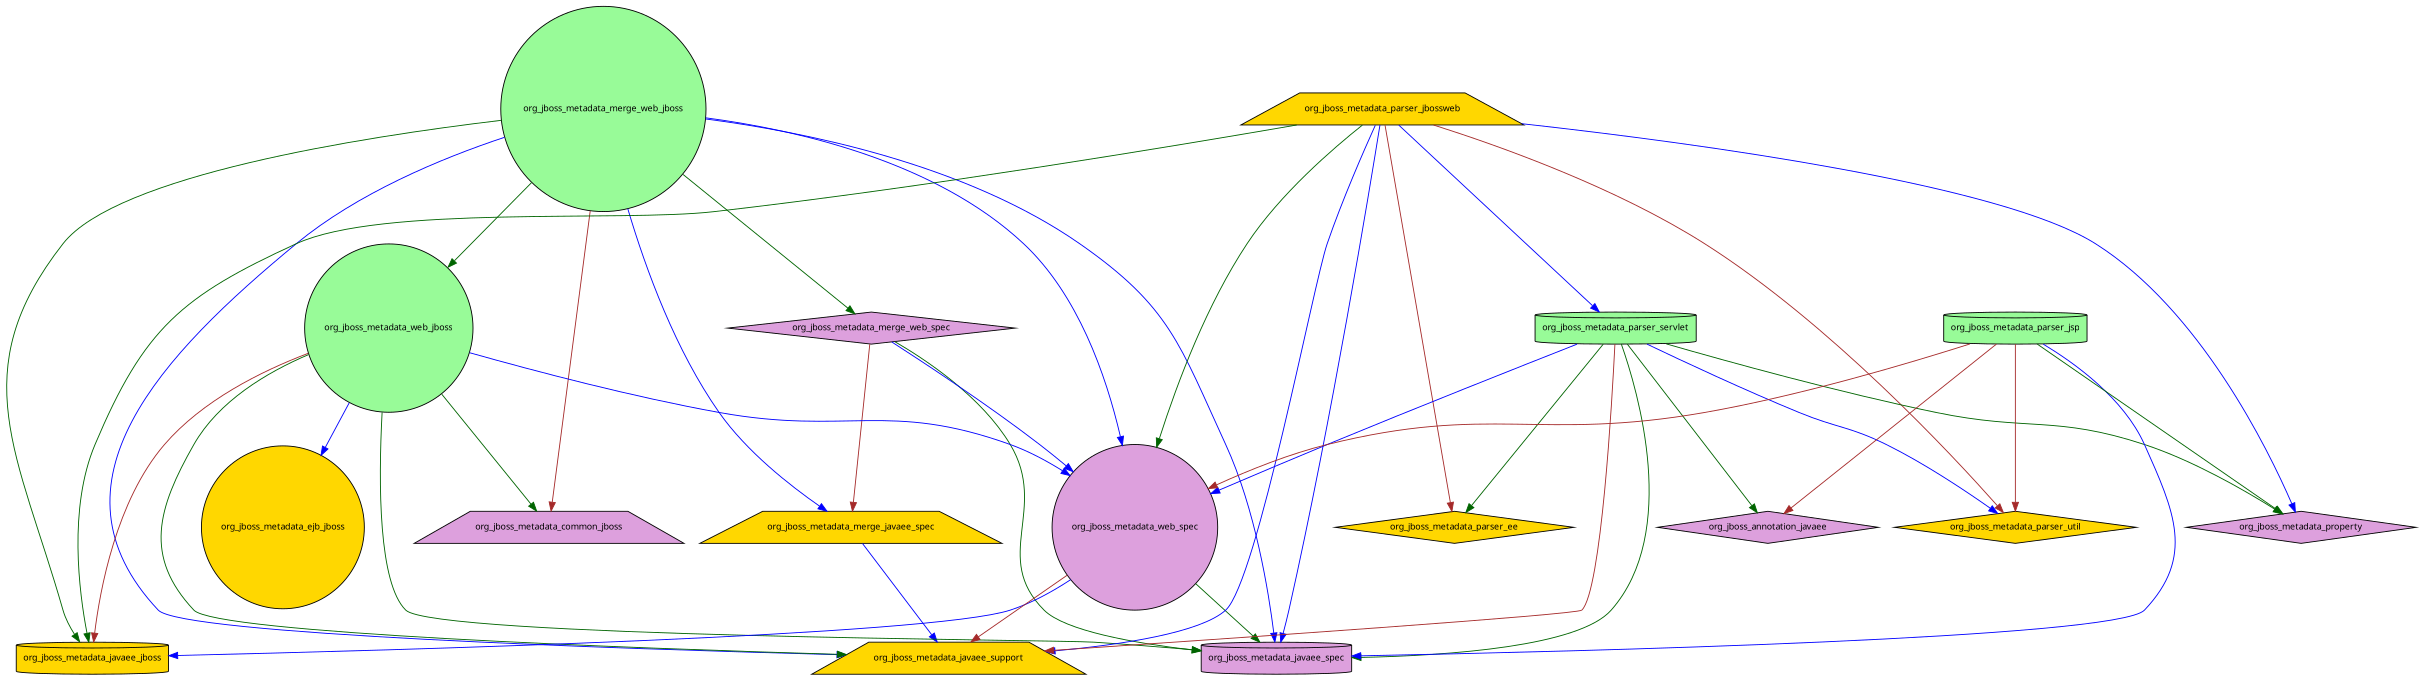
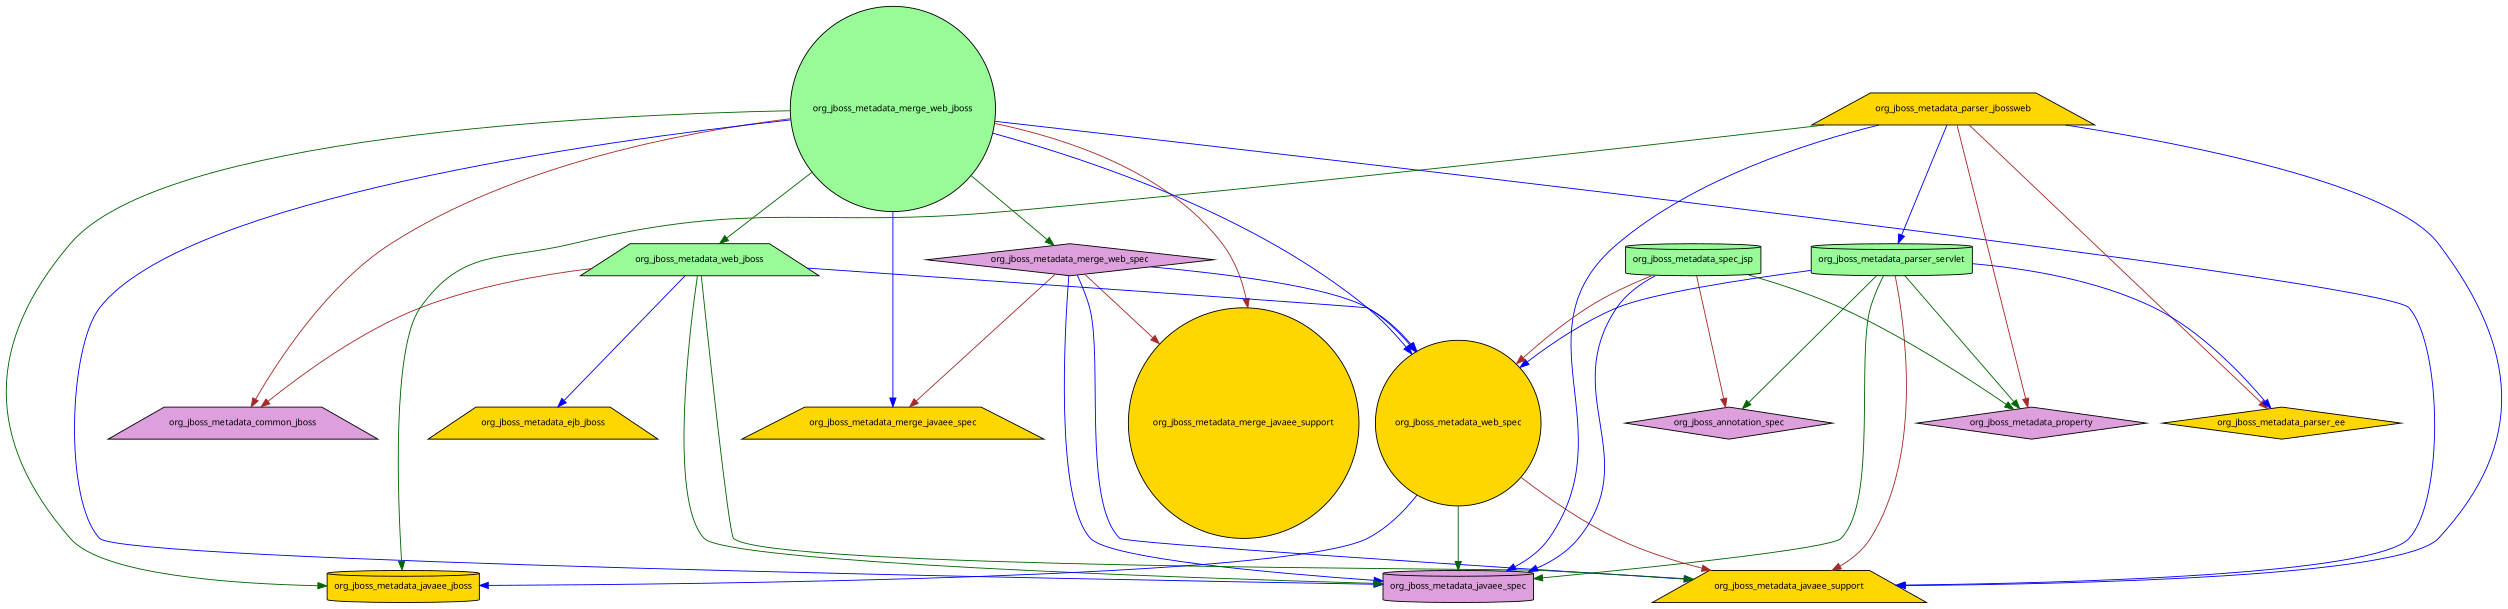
edge "org_jboss_metadata_parser_jbossweb" -> "org_jboss_metadata_property": color blue -> brown
edge "org_jboss_metadata_parser_jbossweb" -> "org_jboss_metadata_web_spec": removed
node "org_jboss_metadata_web_jboss": shape circle -> trapezium
node "org_jboss_metadata_parser_jsp": label "org_jboss_metadata_parser_jsp" -> "org_jboss_metadata_spec_jsp"
edge "org_jboss_metadata_parser_servlet" -> "org_jboss_metadata_parser_ee": color darkgreen -> blue
node "org_jboss_metadata_merge_javaee_support": added
edge "org_jboss_metadata_web_jboss" -> "org_jboss_metadata_common_jboss": color darkgreen -> brown
edge "org_jboss_metadata_web_jboss" -> "org_jboss_metadata_javaee_jboss": removed
node "org_jboss_metadata_ejb_jboss": shape circle -> trapezium
node "org_jboss_metadata_web_spec": fillcolor plum -> gold
node "org_jboss_annotation_javaee": label "org_jboss_annotation_javaee" -> "org_jboss_annotation_spec"
node "org_jboss_metadata_parser_util": removed
edge "org_jboss_metadata_merge_web_spec" -> "org_jboss_metadata_javaee_spec": color darkgreen -> blue
edge "org_jboss_metadata_merge_javaee_spec" -> "org_jboss_metadata_javaee_support": now "org_jboss_metadata_merge_web_spec" -> "org_jboss_metadata_javaee_support"
